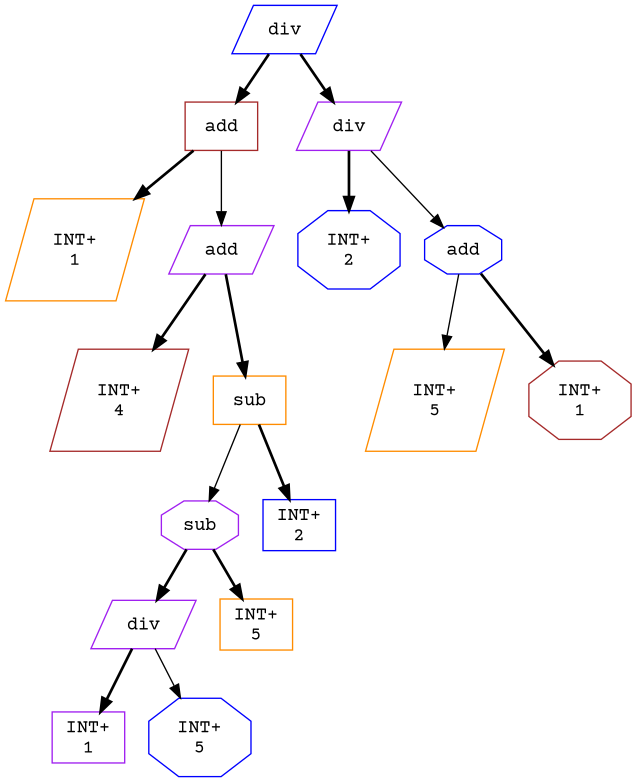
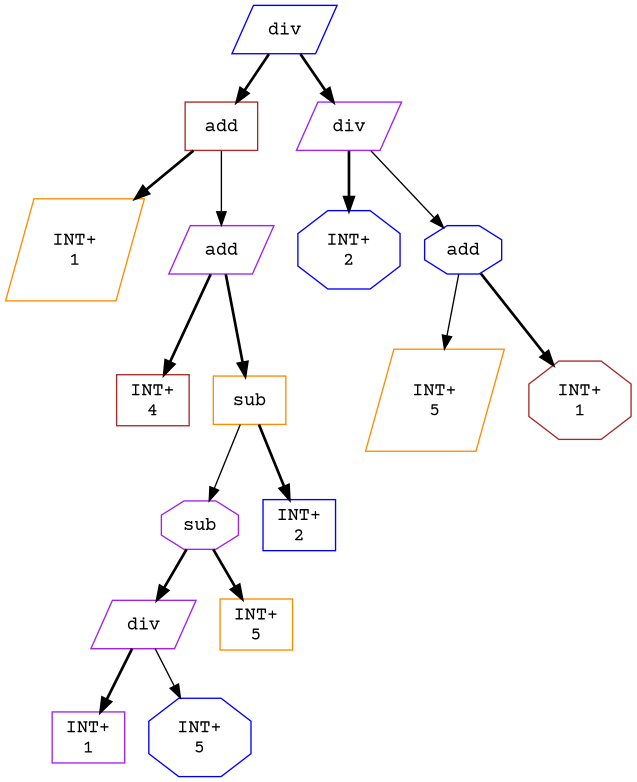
node "INT+ 4": shape parallelogram -> box
